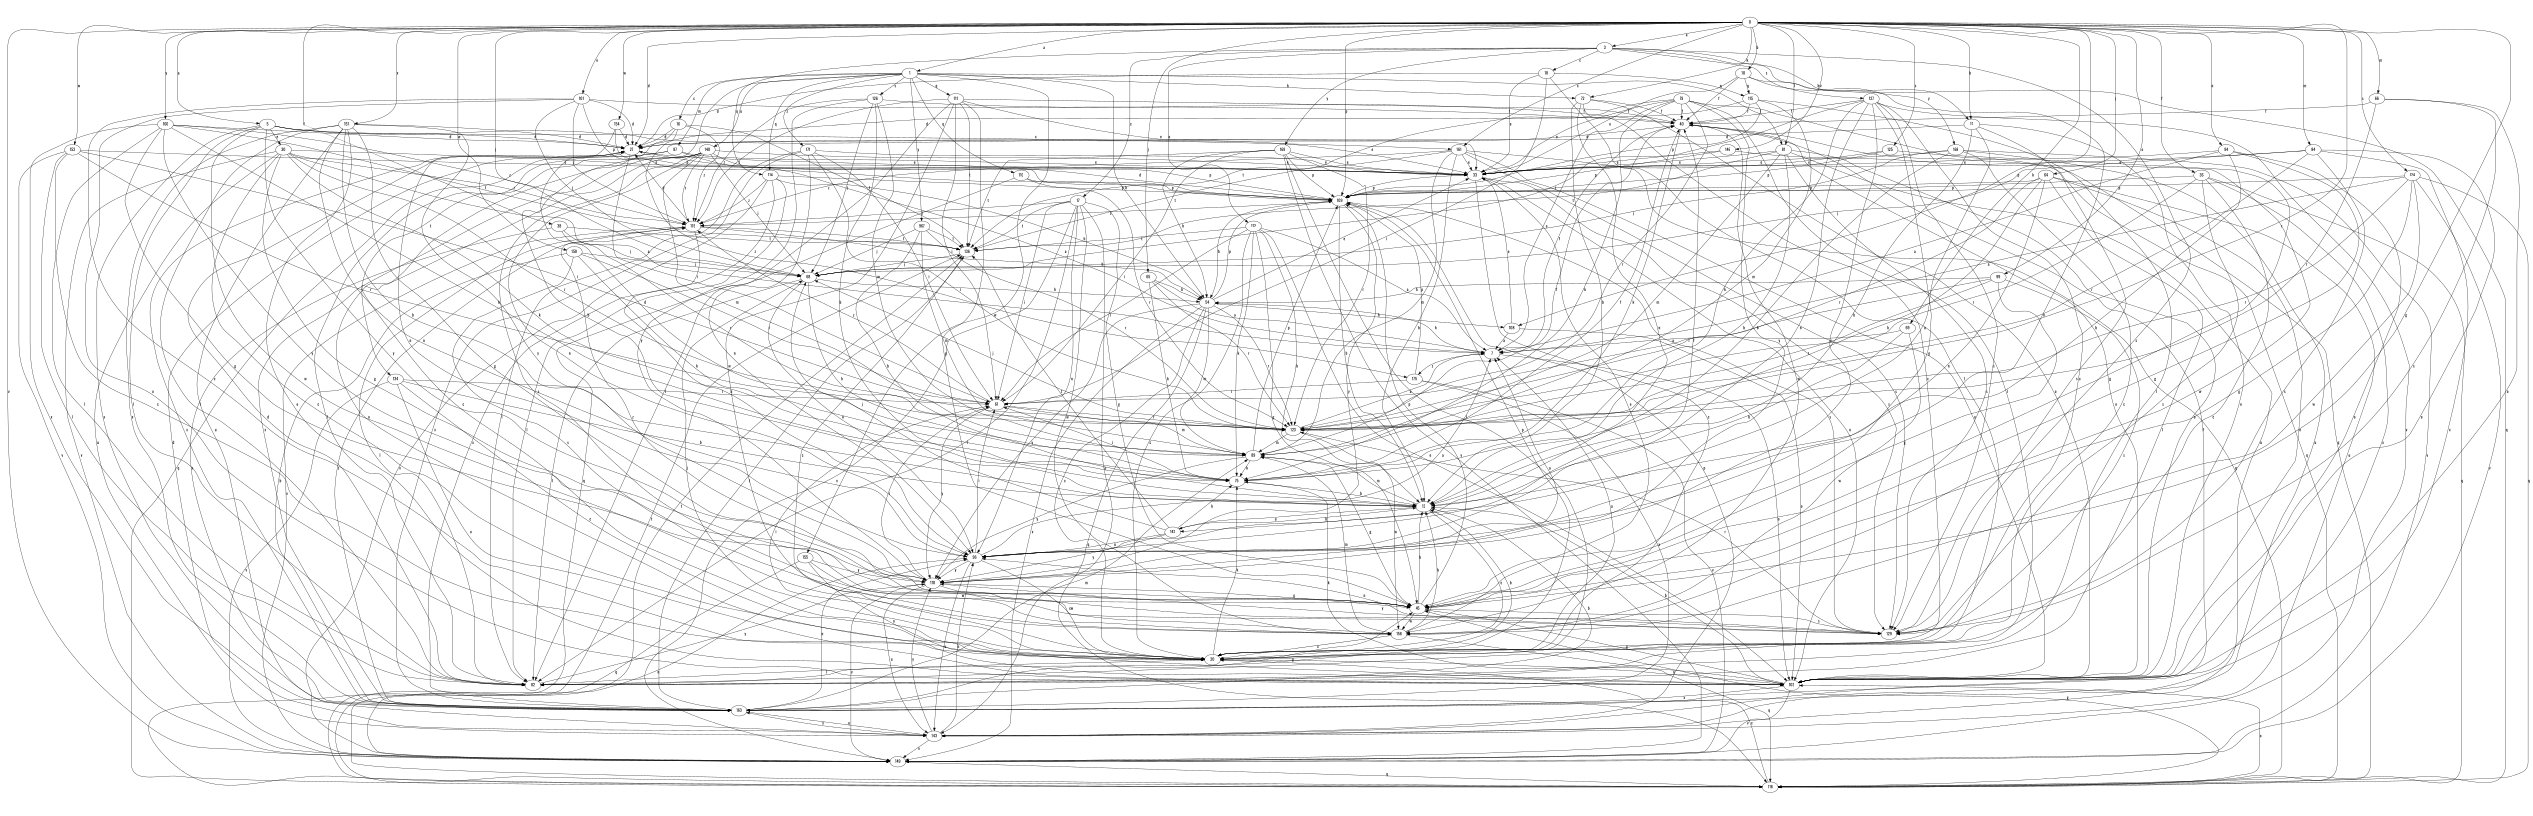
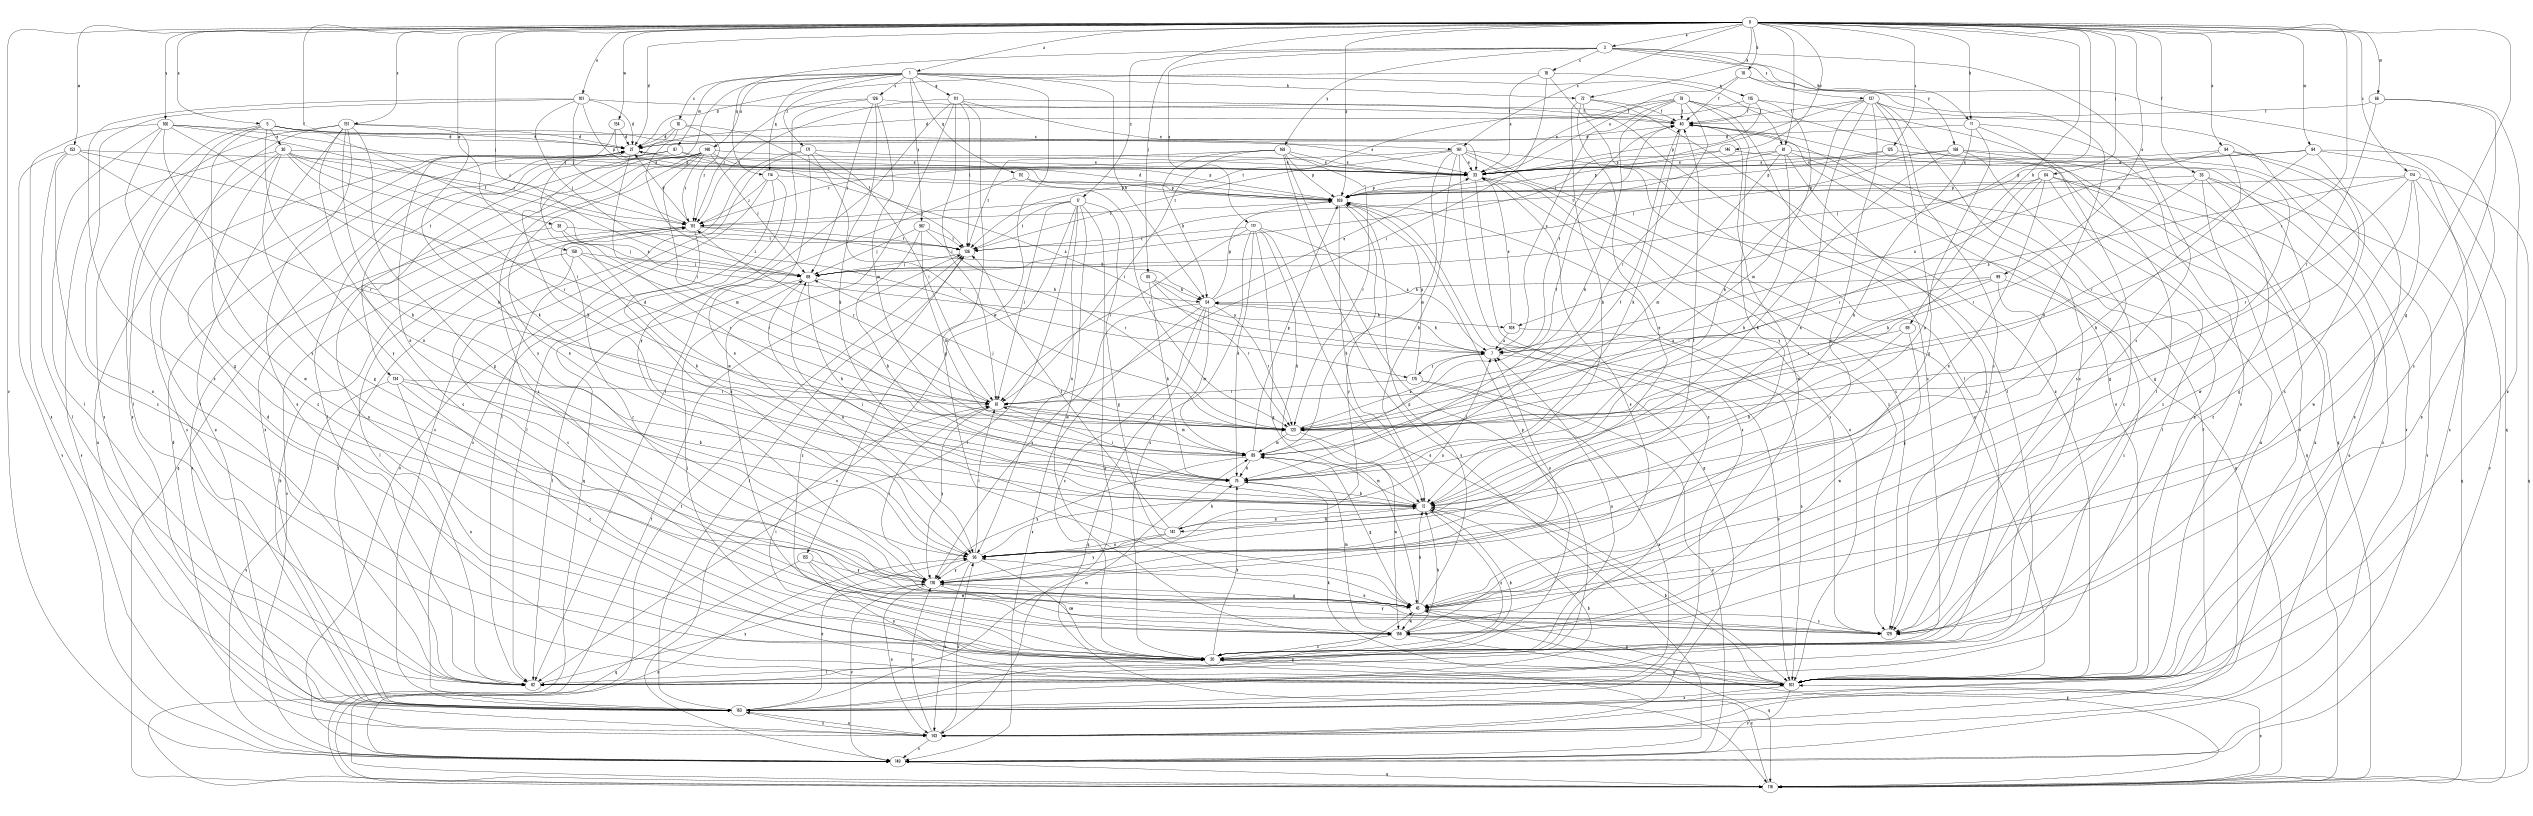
edge "10" -> "115": removed, label "q"
edge "109" -> "54": removed, label "h"
edge "114" -> "54": removed, label "h"
edge "129" -> "123": removed, label "r"
edge "161" -> "163": added, label "x"
